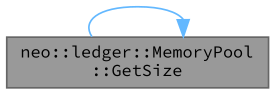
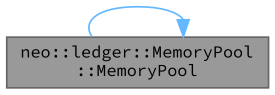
node "neo::ledger::MemoryPool ::GetSize": label "neo::ledger::MemoryPool ::GetSize" -> "neo::ledger::MemoryPool ::MemoryPool"
